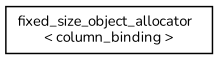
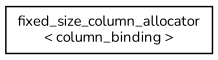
node "fixed_size_object_allocator < column_binding >": label "fixed_size_object_allocator < column_binding >" -> "fixed_size_column_allocator < column_binding >"
